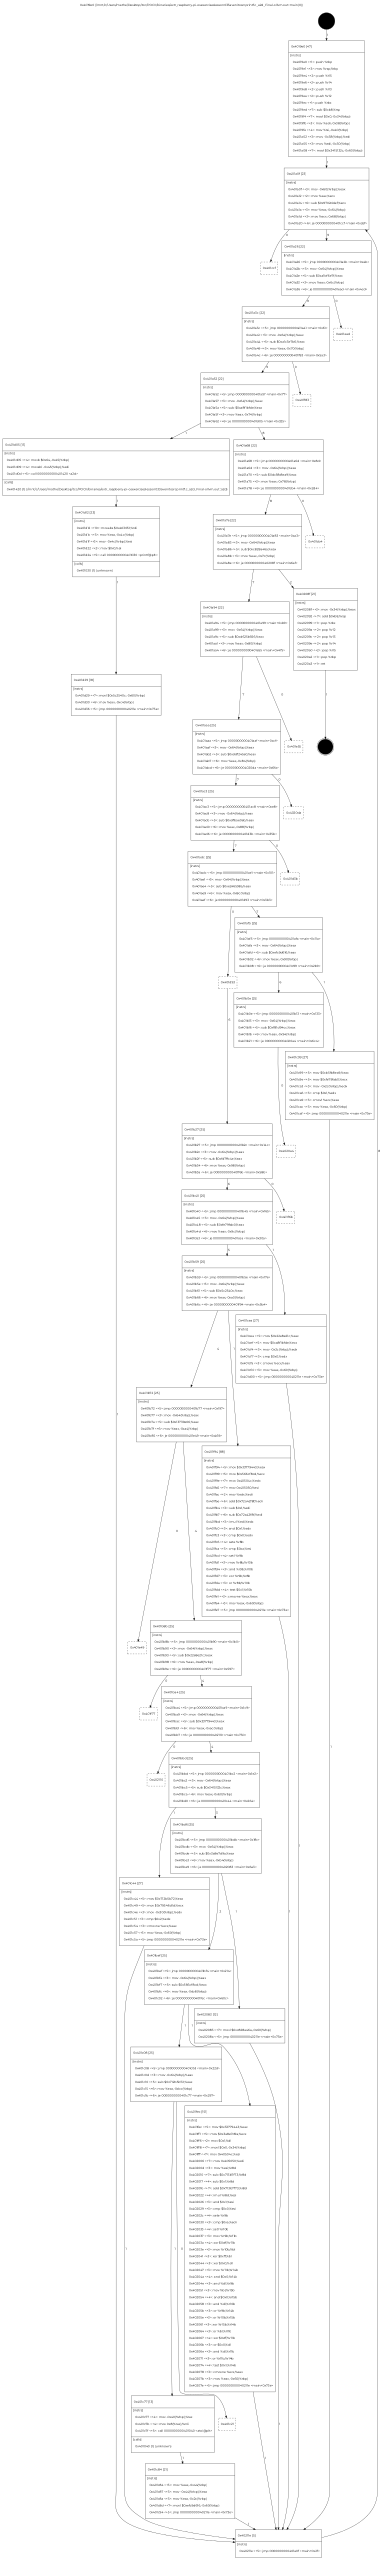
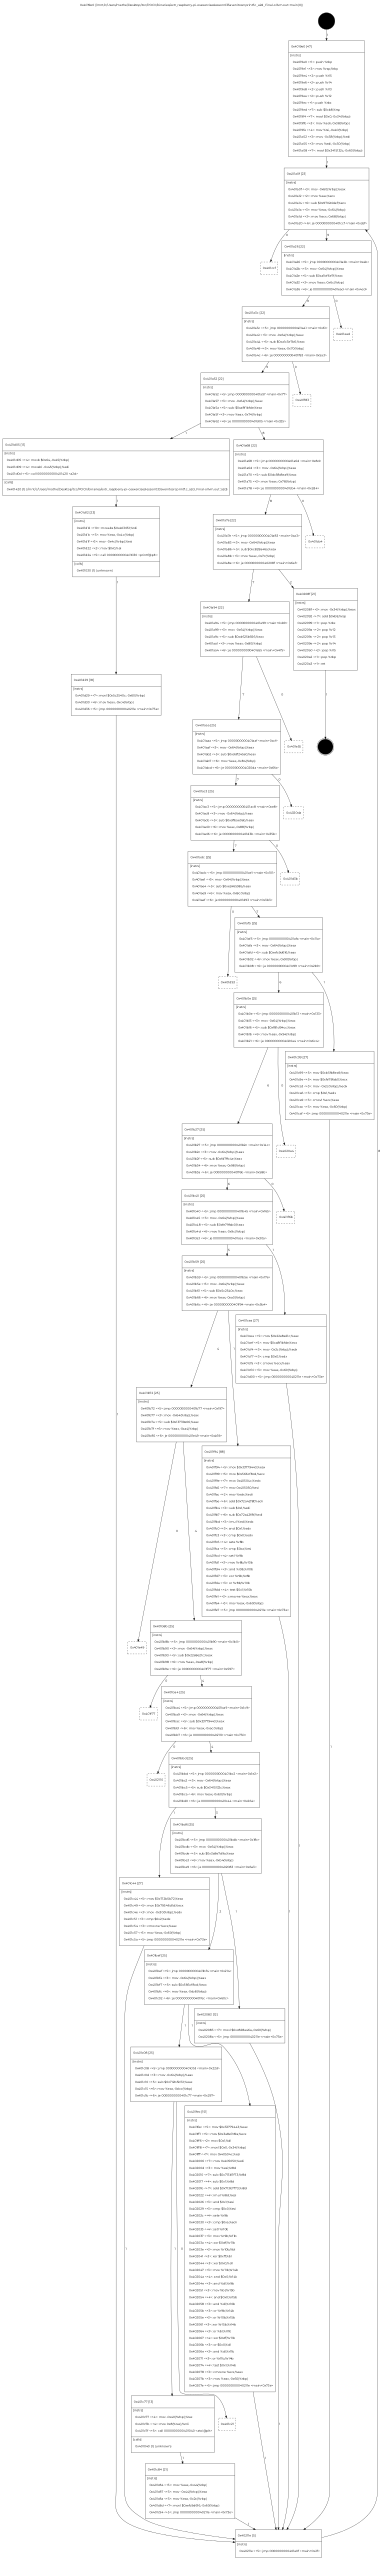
edge "0x401d93" -> "0x401b27 [25]": now "0x401b0e [25]" -> "0x401b27 [25]"
